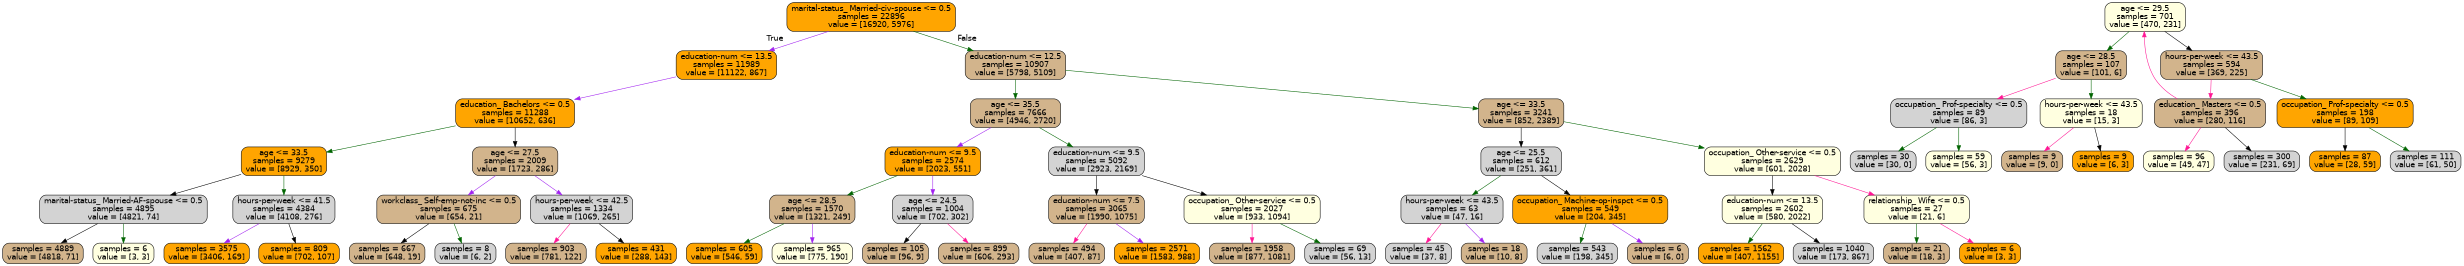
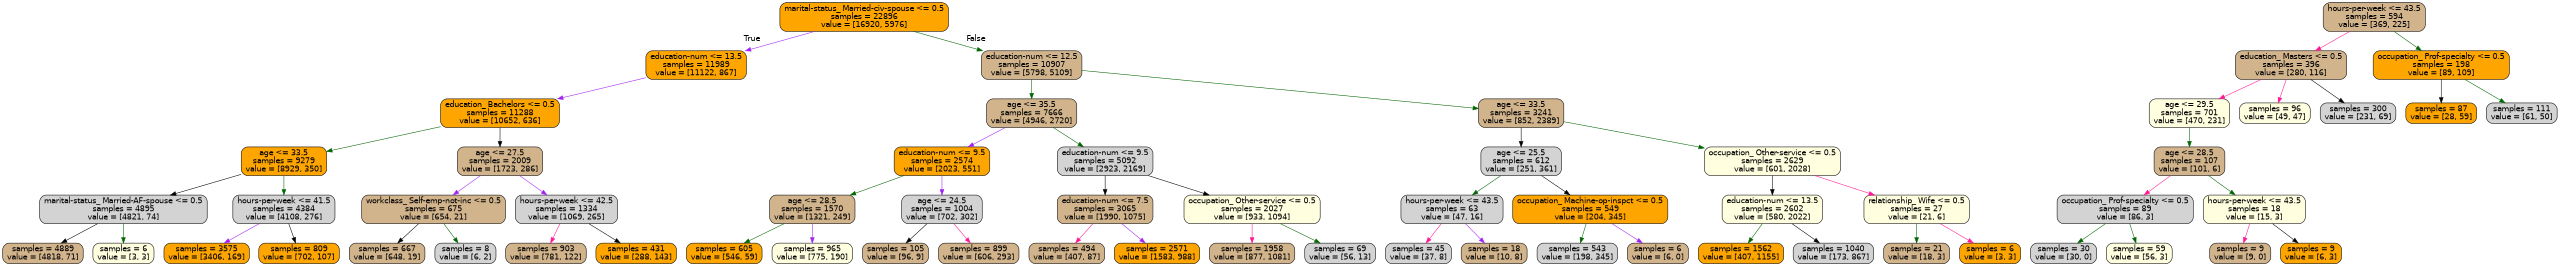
edge "age <= 29.5 samples = 701 value = [470, 231]" -> "hours-per-week <= 43.5 samples = 594 value = [369, 225]": removed
